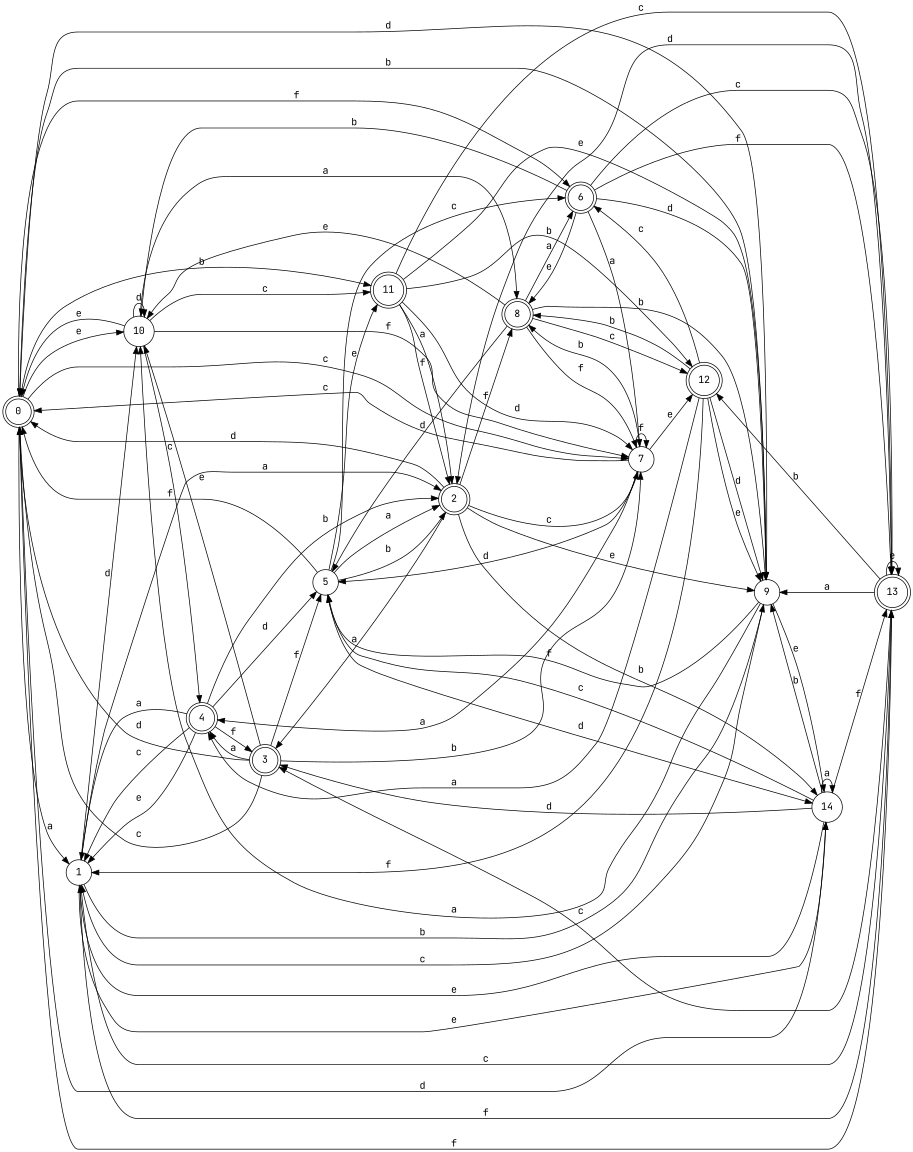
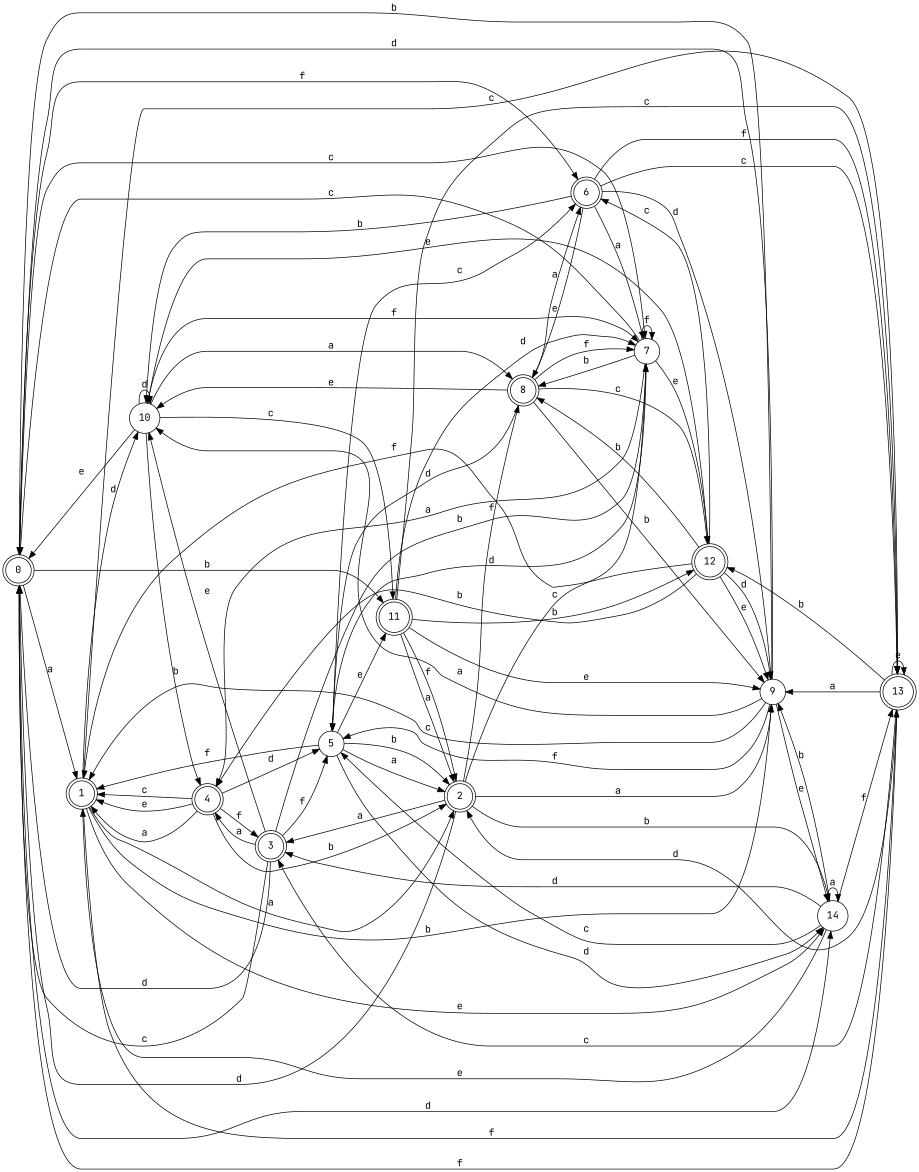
edge "0" -> "10": now "12" -> "10"
edge "10" -> "4": label "c" -> "b"
edge "5" -> "0": now "5" -> "1"
edge "2" -> "9": label "e" -> "a"
edge "12" -> "4": label "a" -> "b"
node "1": shape circle -> doublecircle
